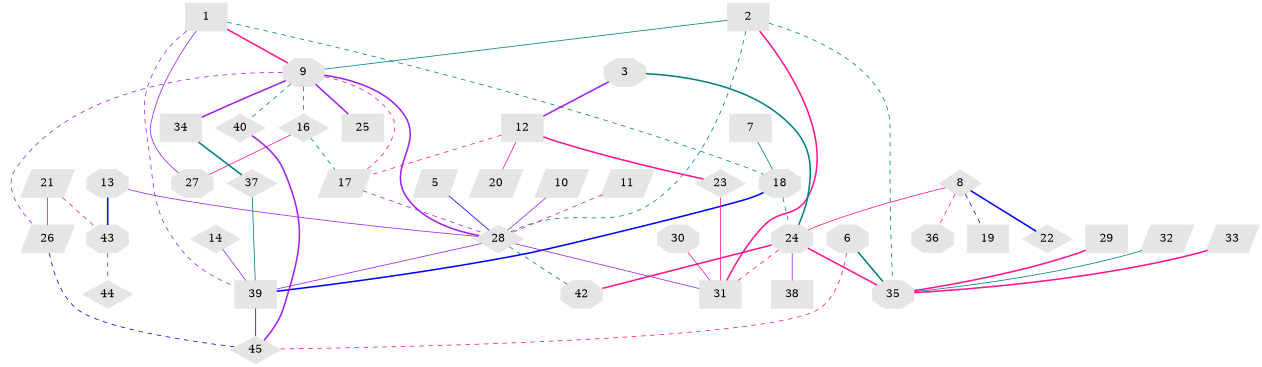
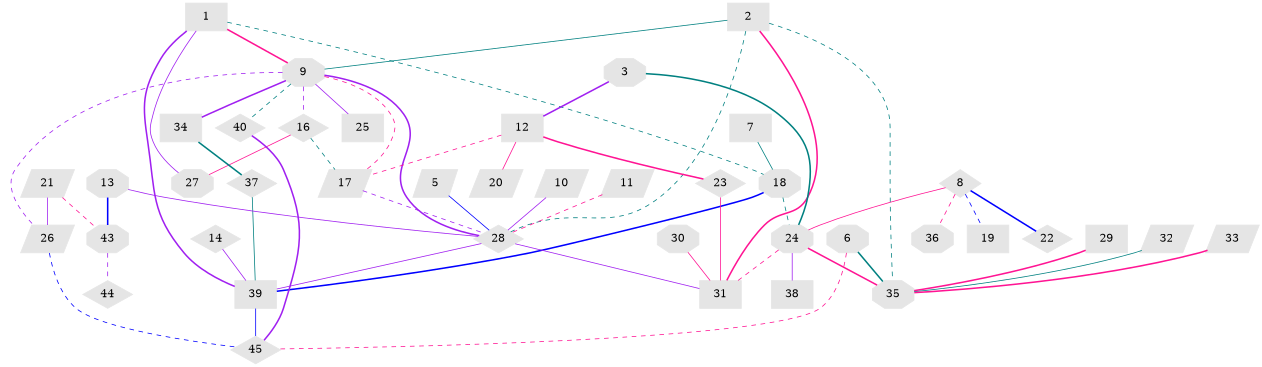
edge "9" -- "25": style bold -> solid
edge "1" -- "39": style dashed -> bold
node "42": removed
